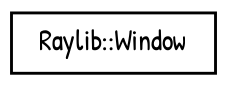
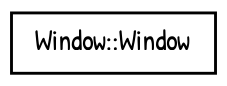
node "Raylib::Window": label "Raylib::Window" -> "Window::Window"
